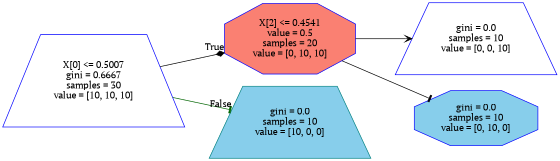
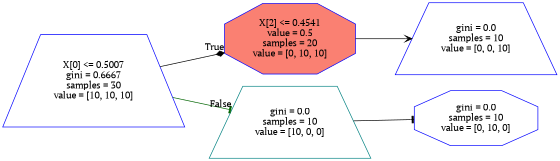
edge "X[2] <= 0.4541 value = 0.5 samples = 20 value = [0, 10, 10]" -> "gini = 0.0 samples = 10 value = [0, 10, 0]": now "gini = 0.0 samples = 10 value = [10, 0, 0]" -> "gini = 0.0 samples = 10 value = [0, 10, 0]"
node "gini = 0.0 samples = 10 value = [0, 10, 0]": fillcolor skyblue -> white
node "gini = 0.0 samples = 10 value = [10, 0, 0]": fillcolor skyblue -> white
